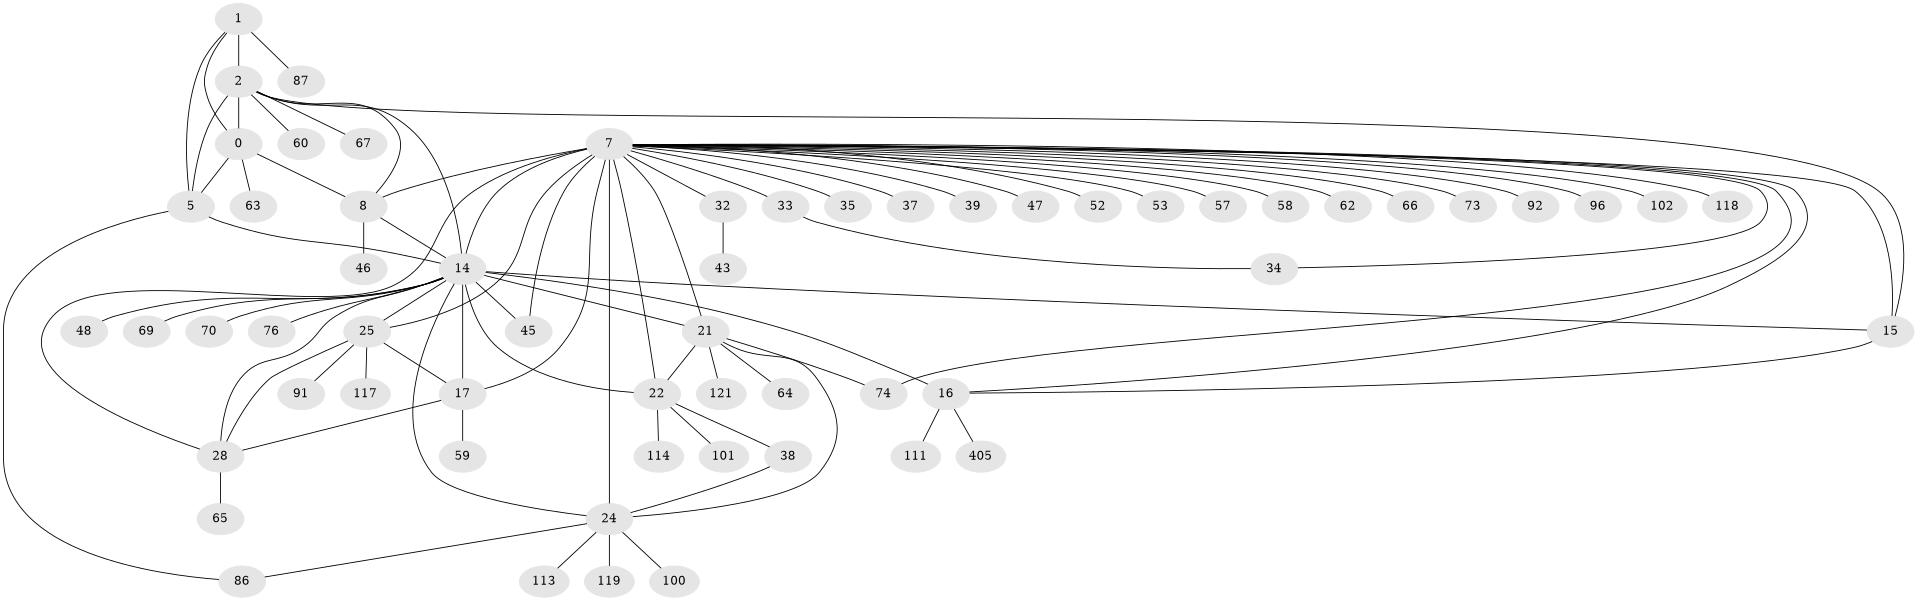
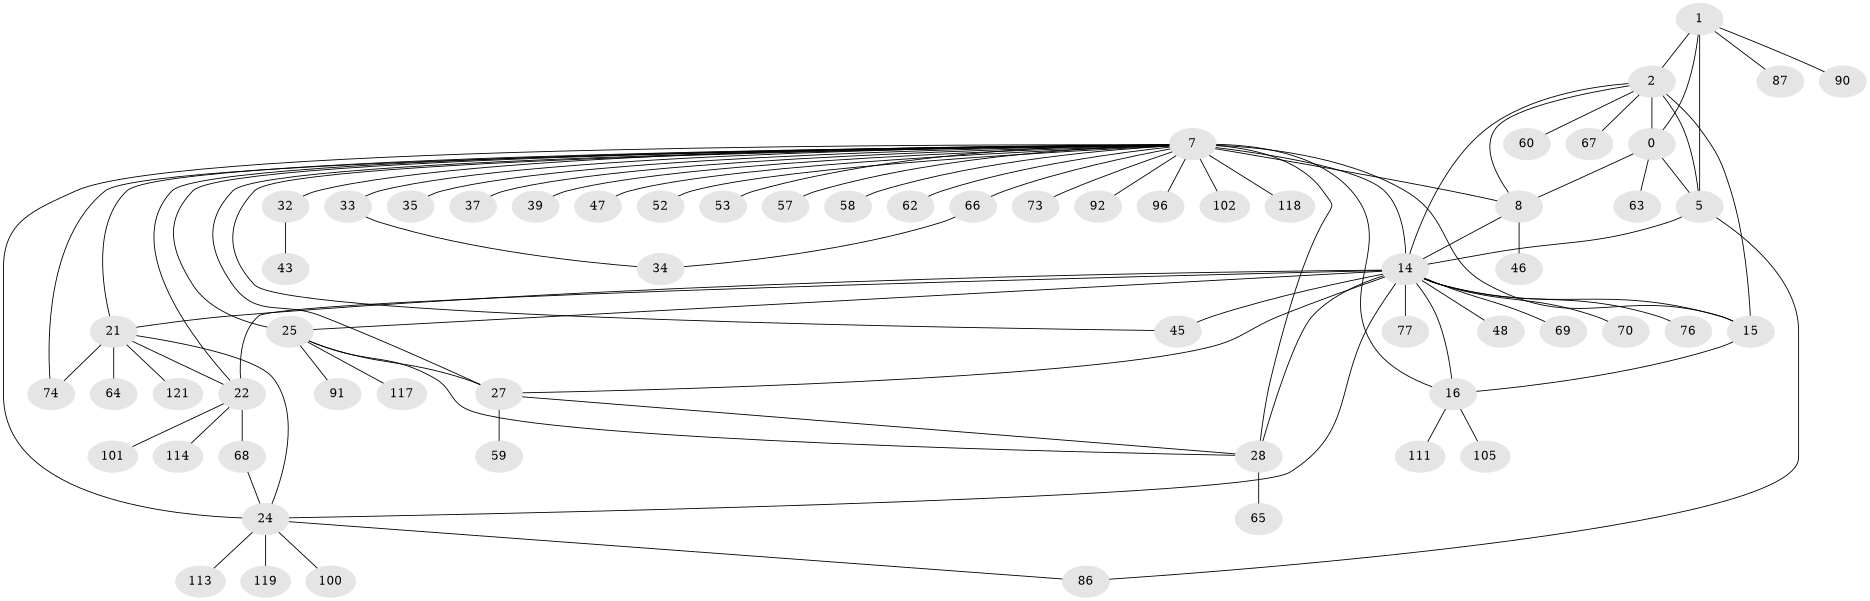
node "90": added
edge "7" -- "34": now "66" -- "34"
node "77": added
node "17": label "17" -> "27"
node "38": label "38" -> "68"
node "405": label "405" -> "105"
